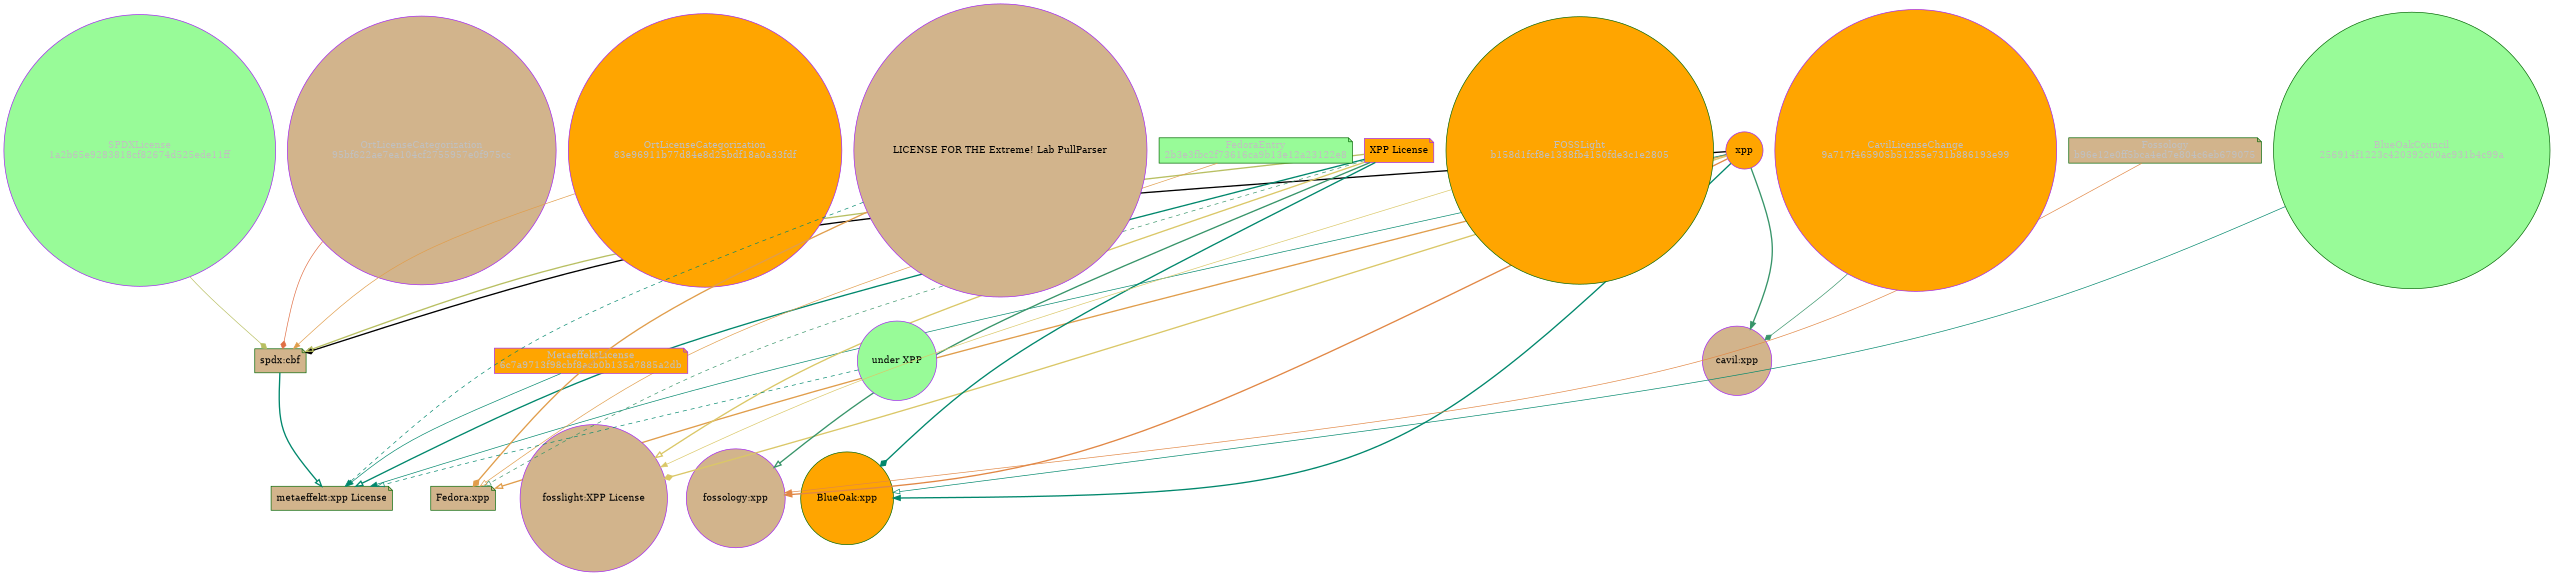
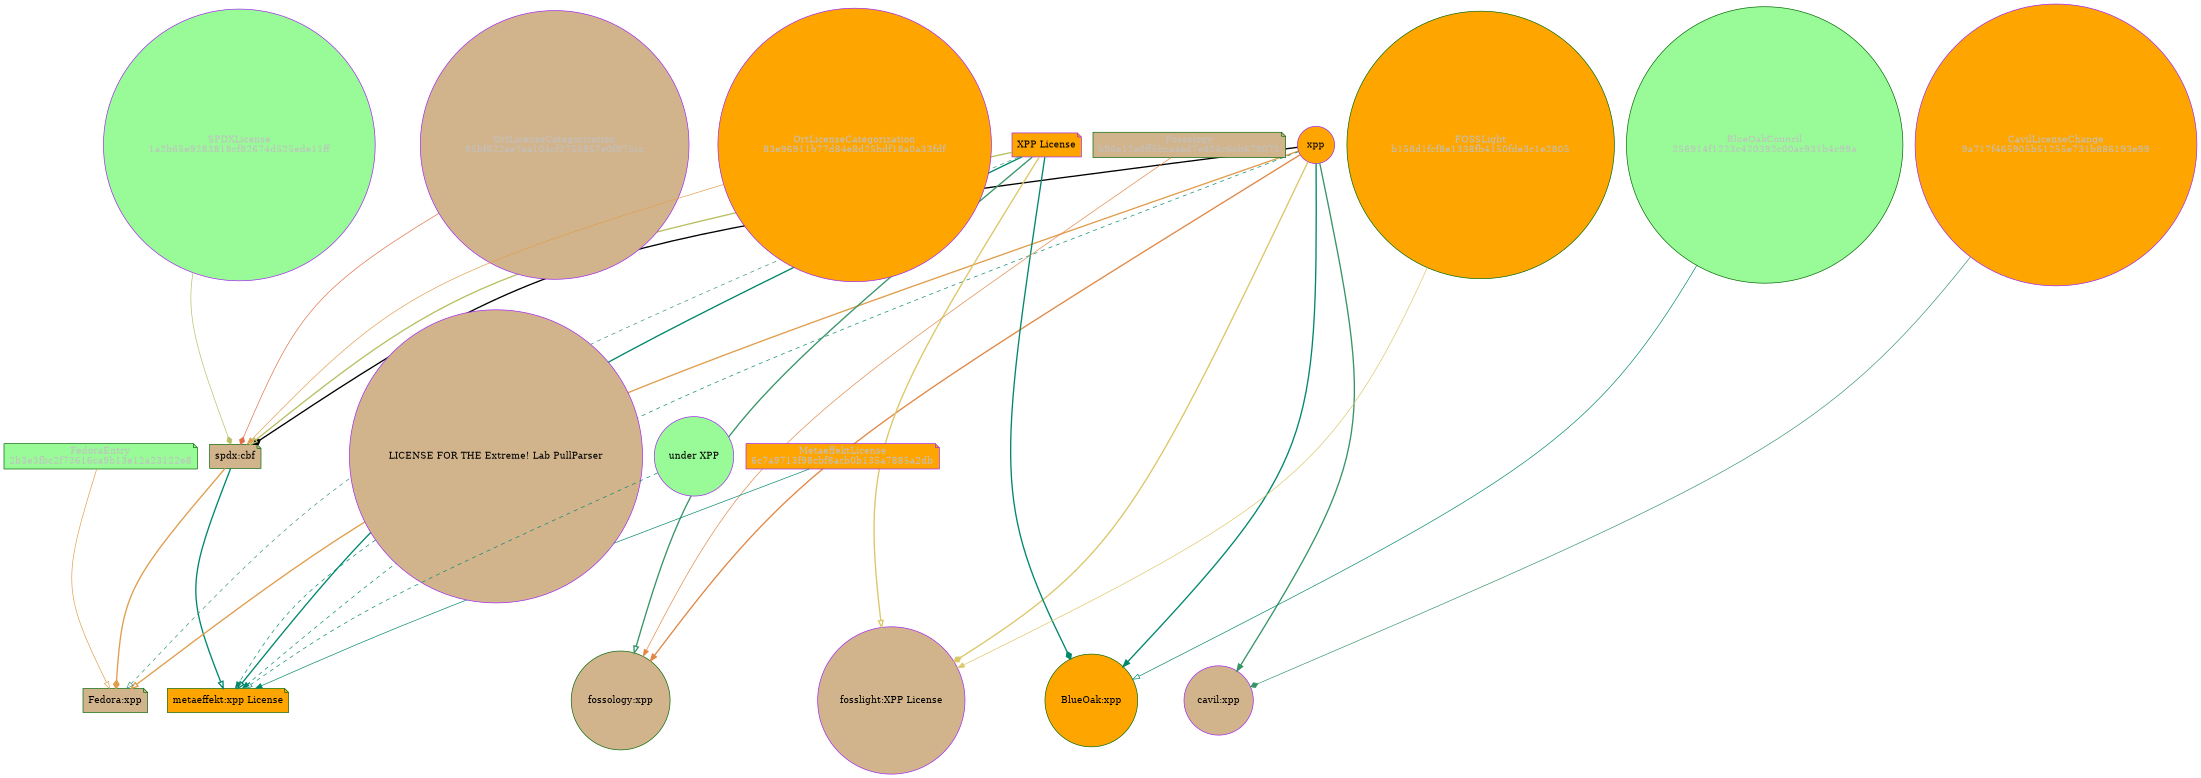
edge "xpp" -> "metaeffekt:xpp License": style solid -> dashed
edge "LICENSE FOR THE Extreme! Lab PullParser" -> "Fedora:xpp": now "spdx:cbf" -> "Fedora:xpp"
node "metaeffekt:xpp License": fillcolor tan -> orange
node "fossology:xpp": color purple -> darkgreen
